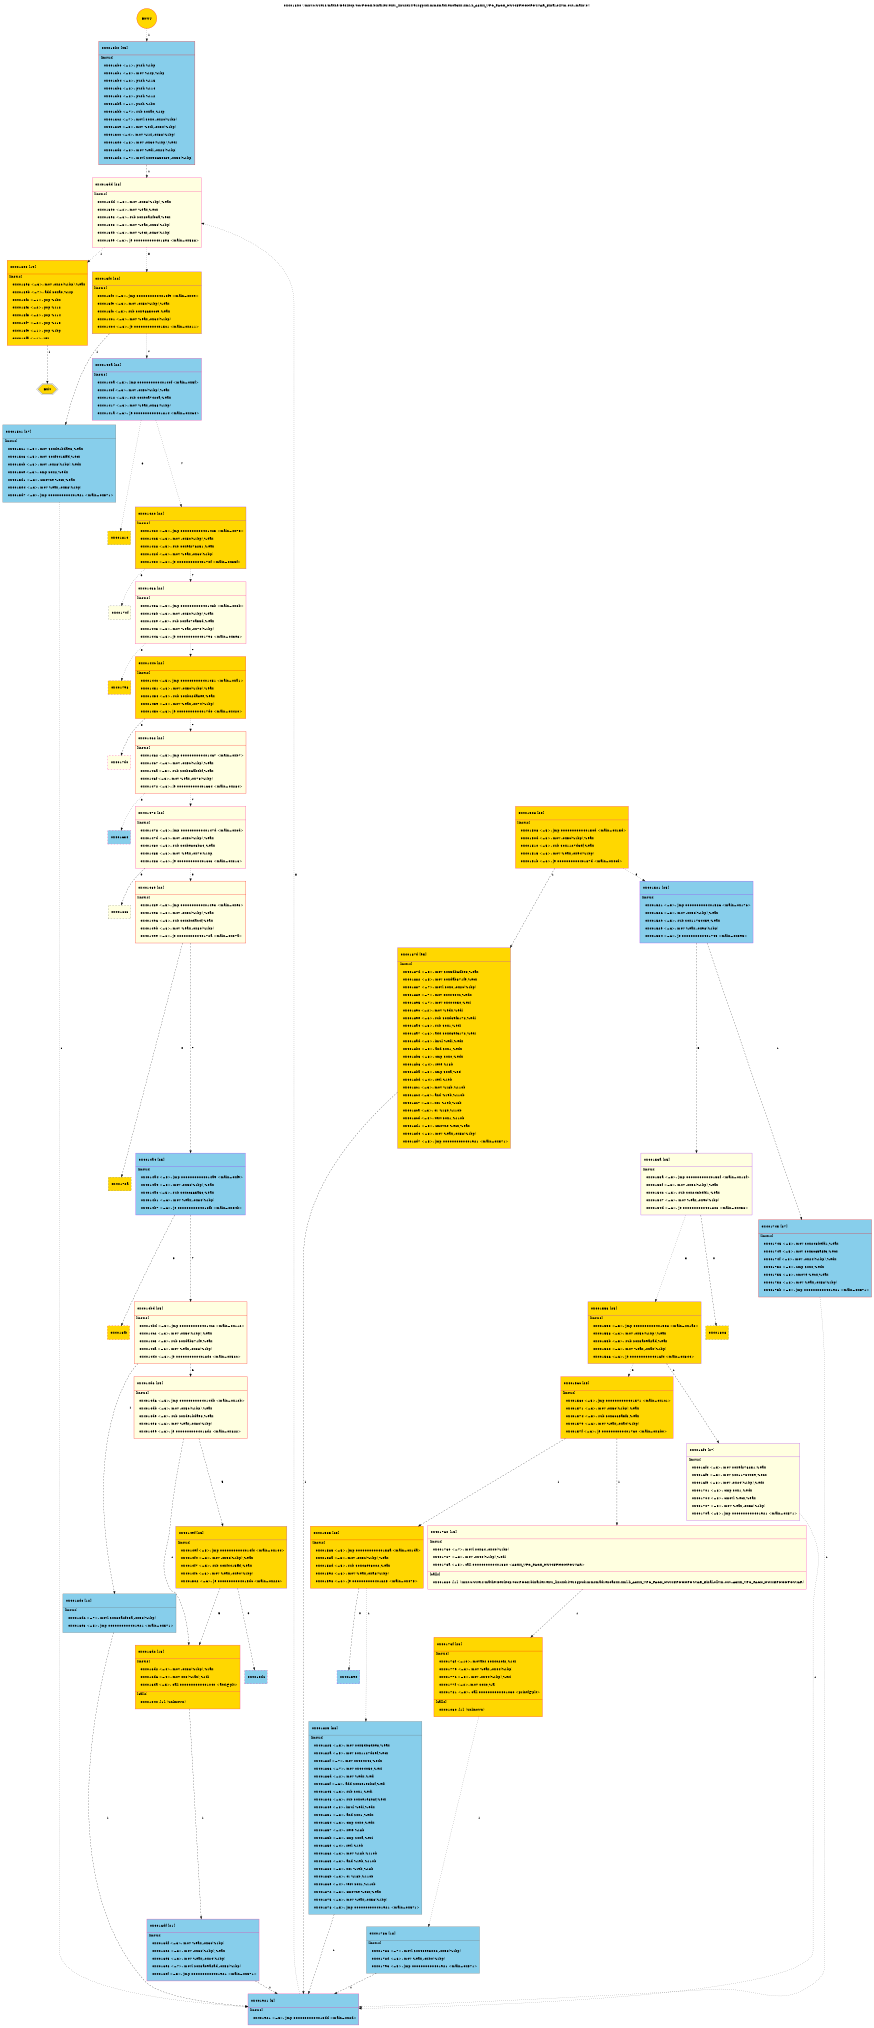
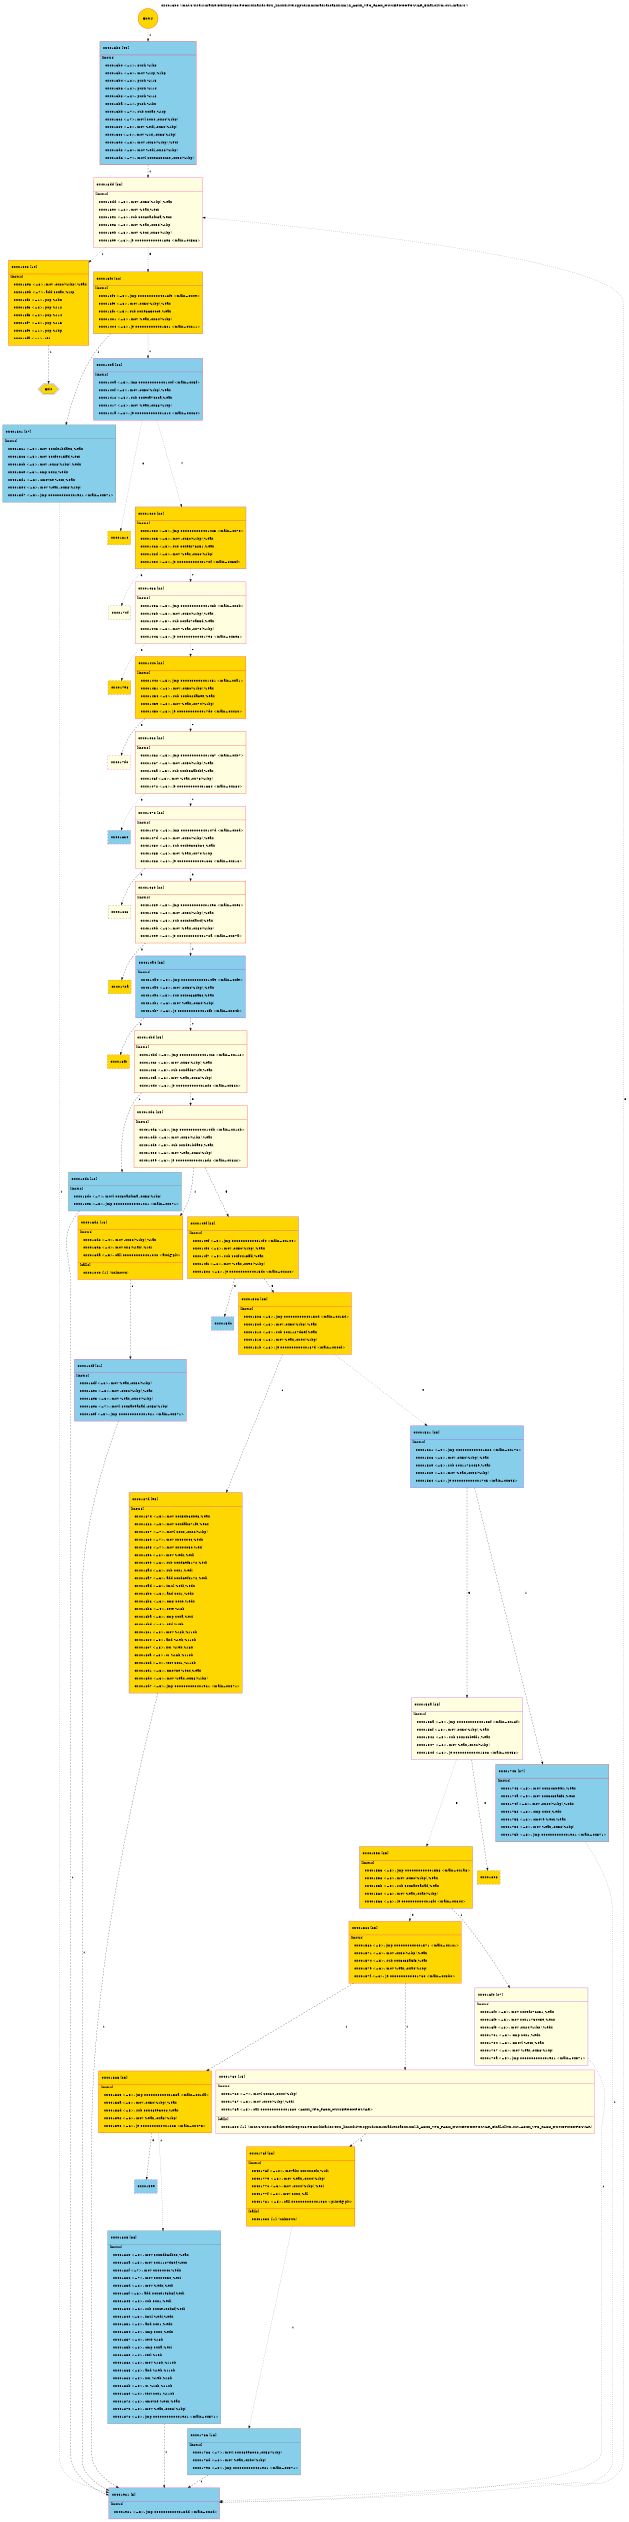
edge "0x4014ef [25]" -> "0x4016d2 [13]": now "0x4014ef [25]" -> "0x401508 [25]"
